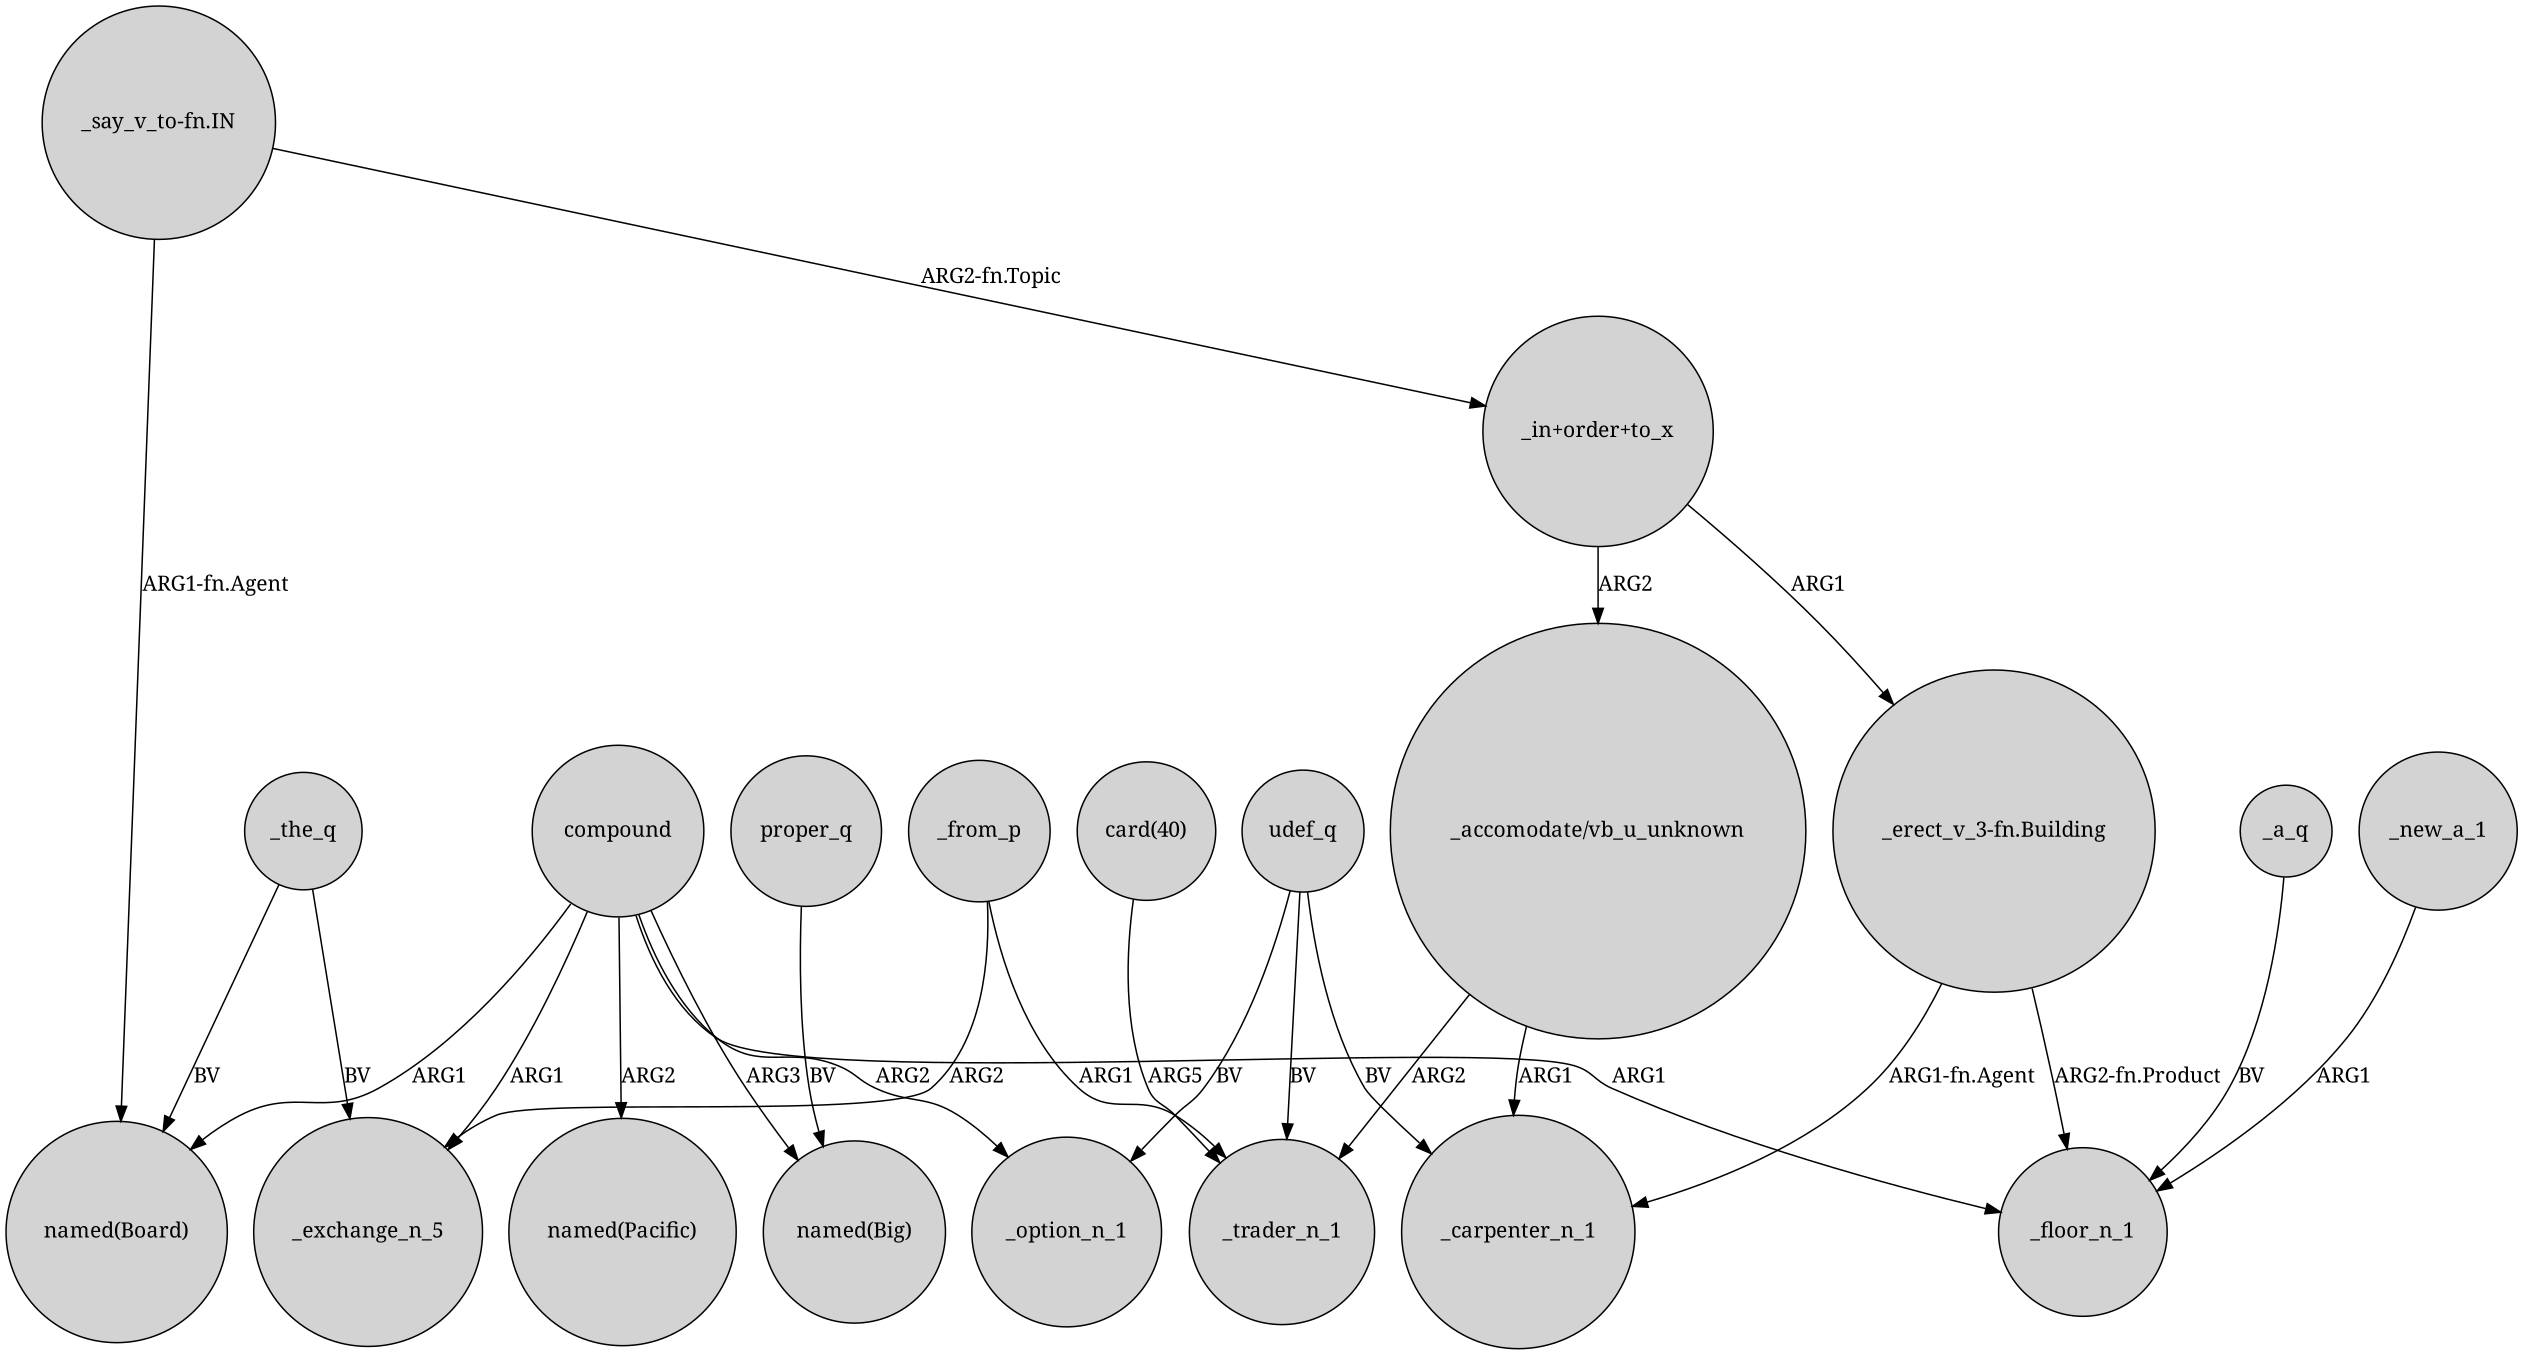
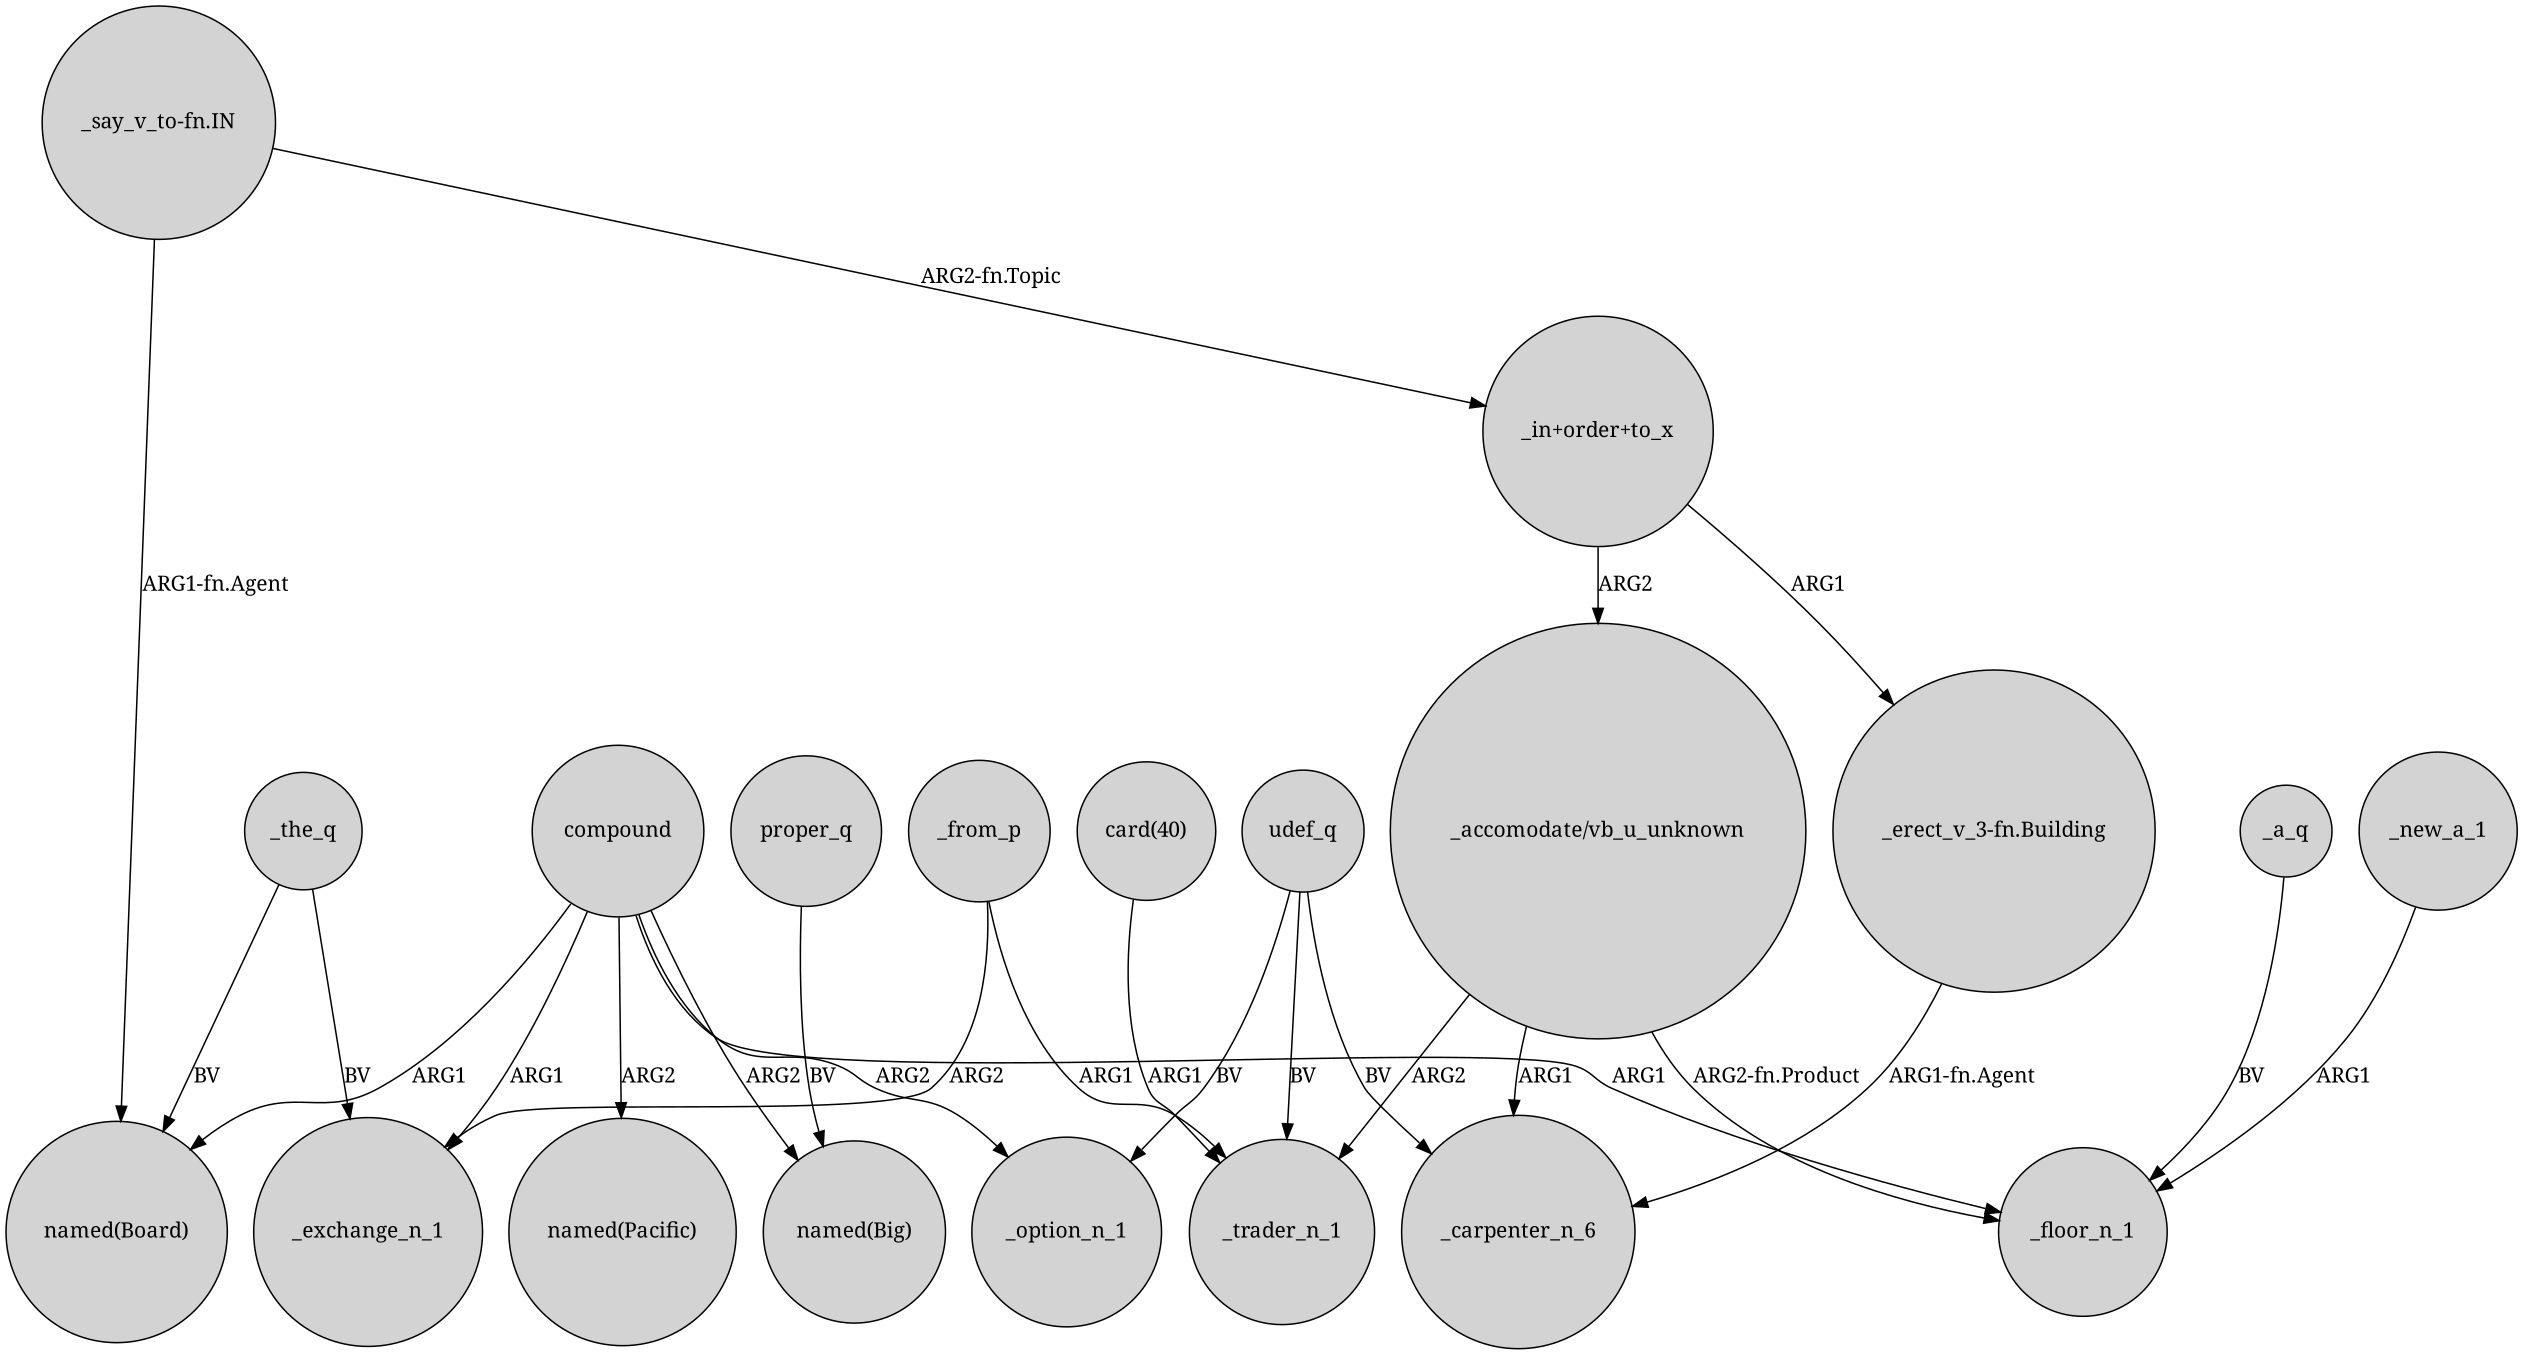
edge "_erect_v_3-fn.Building" -> "_floor_n_1": now "_accomodate/vb_u_unknown" -> "_floor_n_1"
edge "compound" -> "named(Big)": label "ARG3" -> "ARG2"
edge "card(40)" -> "_trader_n_1": label "ARG5" -> "ARG1"
node "_exchange_n_5": label "_exchange_n_5" -> "_exchange_n_1"
node "_carpenter_n_1": label "_carpenter_n_1" -> "_carpenter_n_6"
